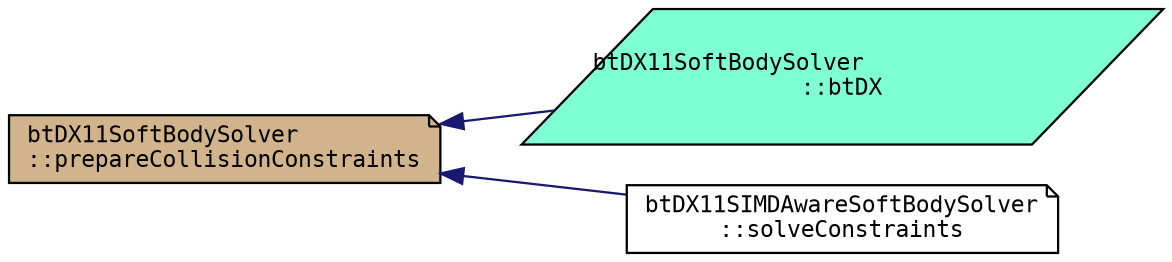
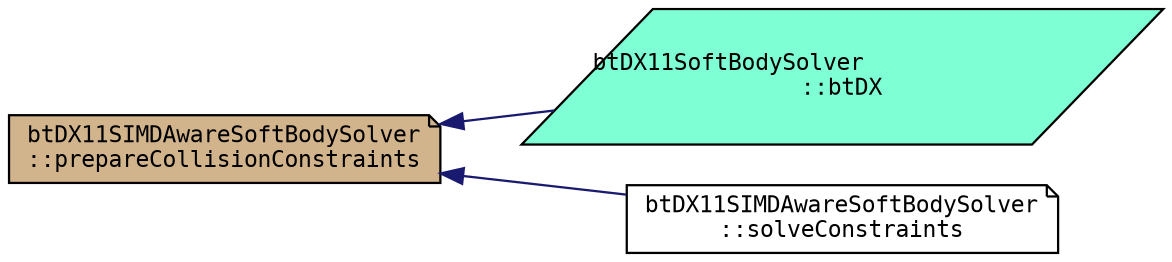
node "btDX11SoftBodySolver ::prepareCollisionConstraints": label "btDX11SoftBodySolver ::prepareCollisionConstraints" -> "btDX11SIMDAwareSoftBodySolver ::prepareCollisionConstraints"
